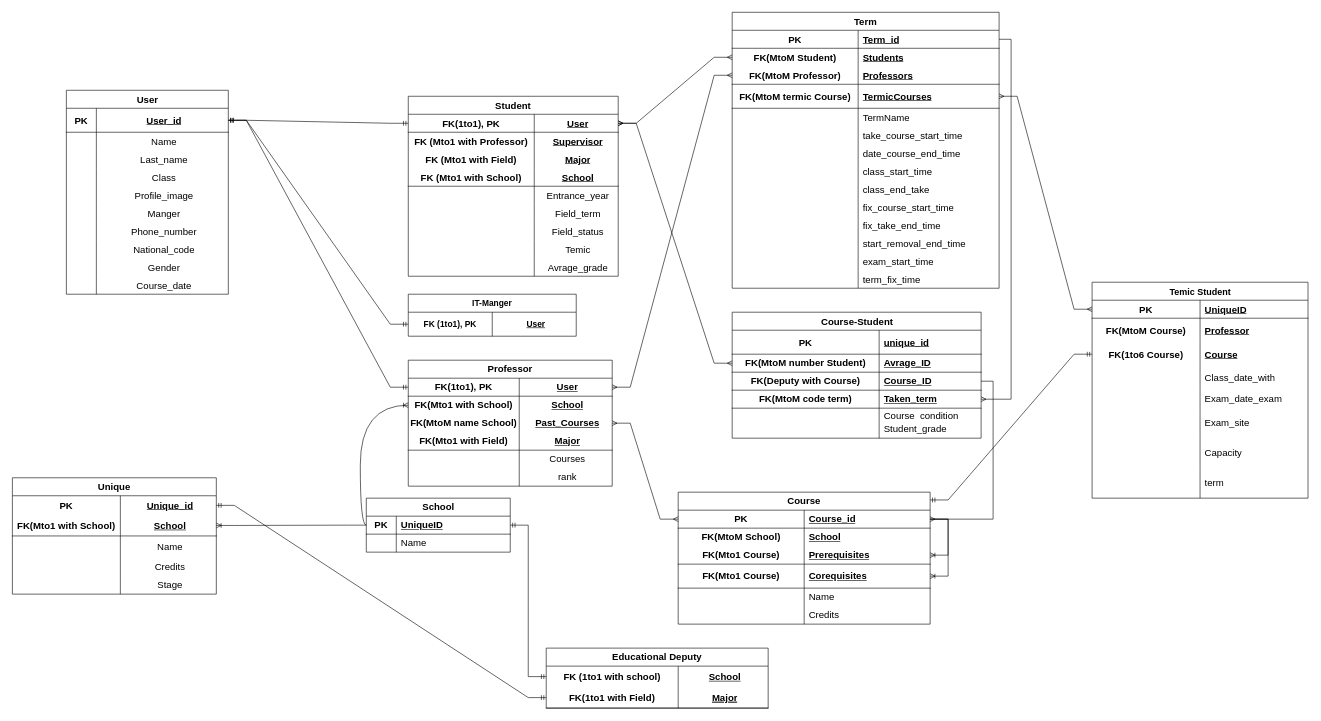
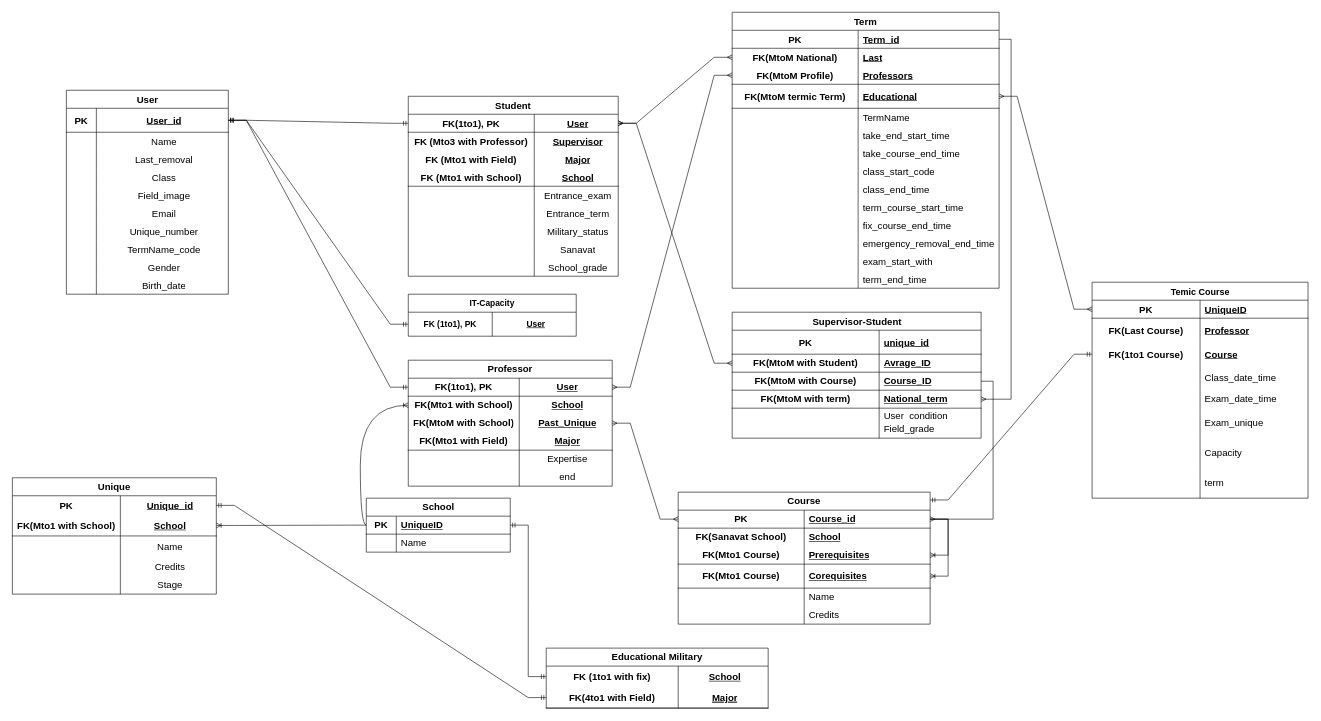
node "FK(MtoM Student)": label "FK(MtoM Student)" -> "FK(MtoM National)"
node "Students": label "Students" -> "Last"
node "FK(MtoM Professor)": label "FK(MtoM Professor)" -> "FK(MtoM Profile)"
node "FK(MtoM termic Course)": label "FK(MtoM termic Course)" -> "FK(MtoM termic Term)"
node "TermicCourses": label "TermicCourses" -> "Educational"
node "take_course_start_time": label "take_course_start_time" -> "take_end_start_time"
node "FK (Mto1 with Professor)": label "FK (Mto1 with Professor)" -> "FK (Mto3 with Professor)"
node "date_course_end_time": label "date_course_end_time" -> "take_course_end_time"
node "Last_name": label "Last_name" -> "Last_removal"
node "class_start_time": label "class_start_time" -> "class_start_code"
node "class_end_take": label "class_end_take" -> "class_end_time"
node "Profile_image": label "Profile_image" -> "Field_image"
node "Entrance_year": label "Entrance_year" -> "Entrance_exam"
node "fix_course_start_time": label "fix_course_start_time" -> "term_course_start_time"
node "Manger": label "Manger" -> "Email"
node "Field_term": label "Field_term" -> "Entrance_term"
node "fix_take_end_time": label "fix_take_end_time" -> "fix_course_end_time"
node "Phone_number": label "Phone_number" -> "Unique_number"
node "Field_status": label "Field_status" -> "Military_status"
node "start_removal_end_time": label "start_removal_end_time" -> "emergency_removal_end_time"
node "National_code": label "National_code" -> "TermName_code"
node "Temic": label "Temic" -> "Sanavat"
node "exam_start_time": label "exam_start_time" -> "exam_start_with"
node "Avrage_grade": label "Avrage_grade" -> "School_grade"
node "term_fix_time": label "term_fix_time" -> "term_end_time"
node "Course_date": label "Course_date" -> "Birth_date"
node "Temic Student": label "Temic Student" -> "Temic Course"
node "IT-Manger": label "IT-Manger" -> "IT-Capacity"
node "Course-Student": label "Course-Student" -> "Supervisor-Student"
node "FK(MtoM Course)": label "FK(MtoM Course)" -> "FK(Last Course)"
node "FK(1to6 Course)": label "FK(1to6 Course)" -> "FK(1to1 Course)"
node "FK(MtoM number Student)": label "FK(MtoM number Student)" -> "FK(MtoM with Student)"
node "Class_date_with": label "Class_date_with" -> "Class_date_time"
node "FK(Deputy with Course)": label "FK(Deputy with Course)" -> "FK(MtoM with Course)"
node "FK(MtoM code term)": label "FK(MtoM code term)" -> "FK(MtoM with term)"
node "Taken_term": label "Taken_term" -> "National_term"
node "Exam_date_exam": label "Exam_date_exam" -> "Exam_date_time"
node "Course_condition": label "Course_condition" -> "User_condition"
node "FK(MtoM name School)": label "FK(MtoM name School)" -> "FK(MtoM with School)"
node "Past_Courses": label "Past_Courses" -> "Past_Unique"
node "Exam_site": label "Exam_site" -> "Exam_unique"
node "Student_grade": label "Student_grade" -> "Field_grade"
node "Courses": label "Courses" -> "Expertise"
node "rank": label "rank" -> "end"
node "FK(MtoM School)": label "FK(MtoM School)" -> "FK(Sanavat School)"
node "Educational Deputy": label "Educational Deputy" -> "Educational Military"
node "FK (1to1 with school)": label "FK (1to1 with school)" -> "FK (1to1 with fix)"
node "FK(1to1 with Field)": label "FK(1to1 with Field)" -> "FK(4to1 with Field)"
